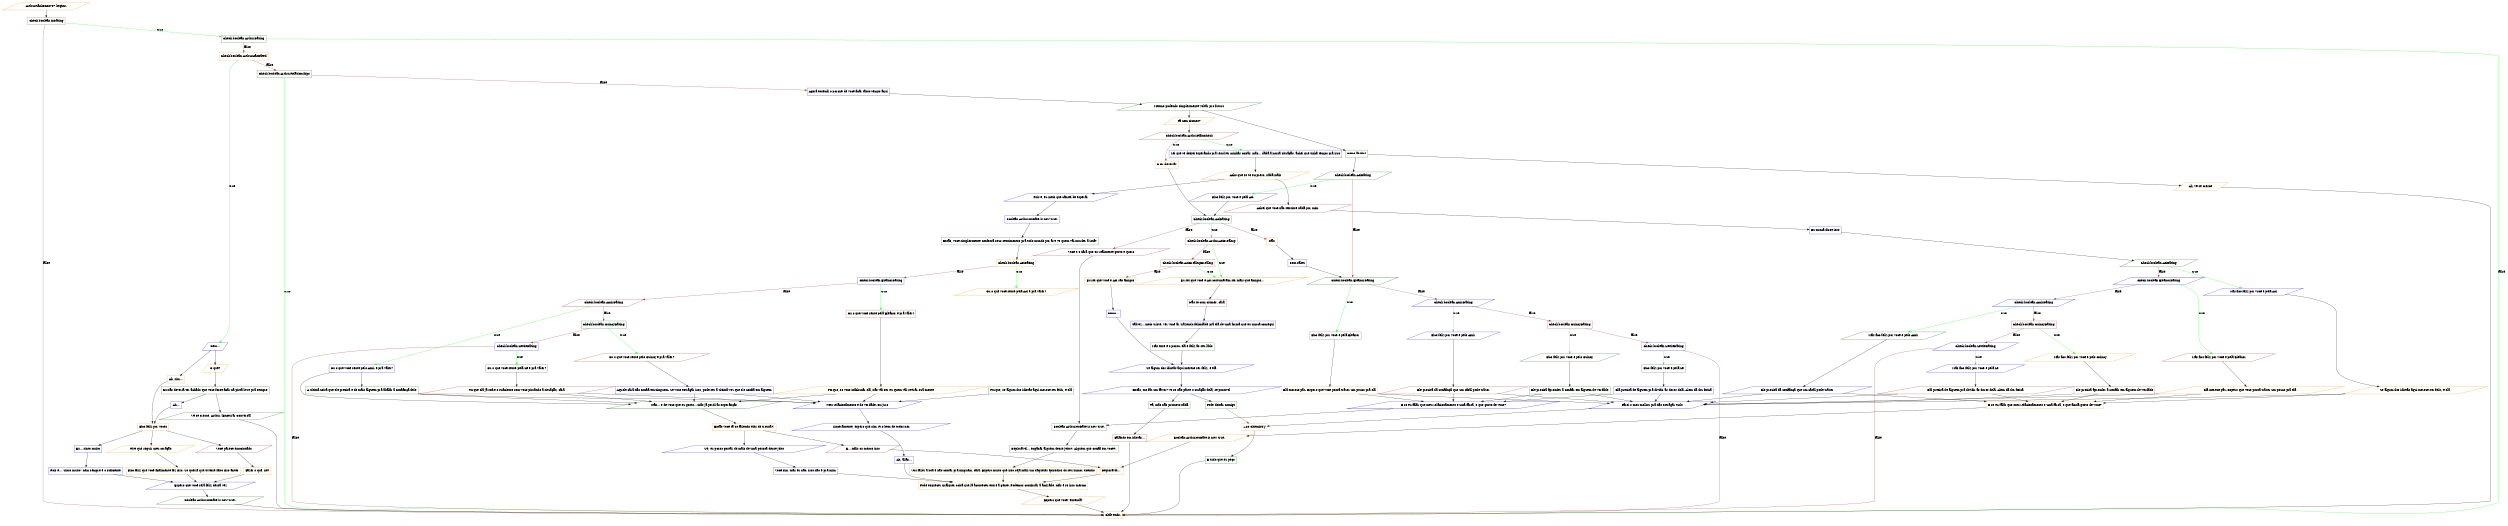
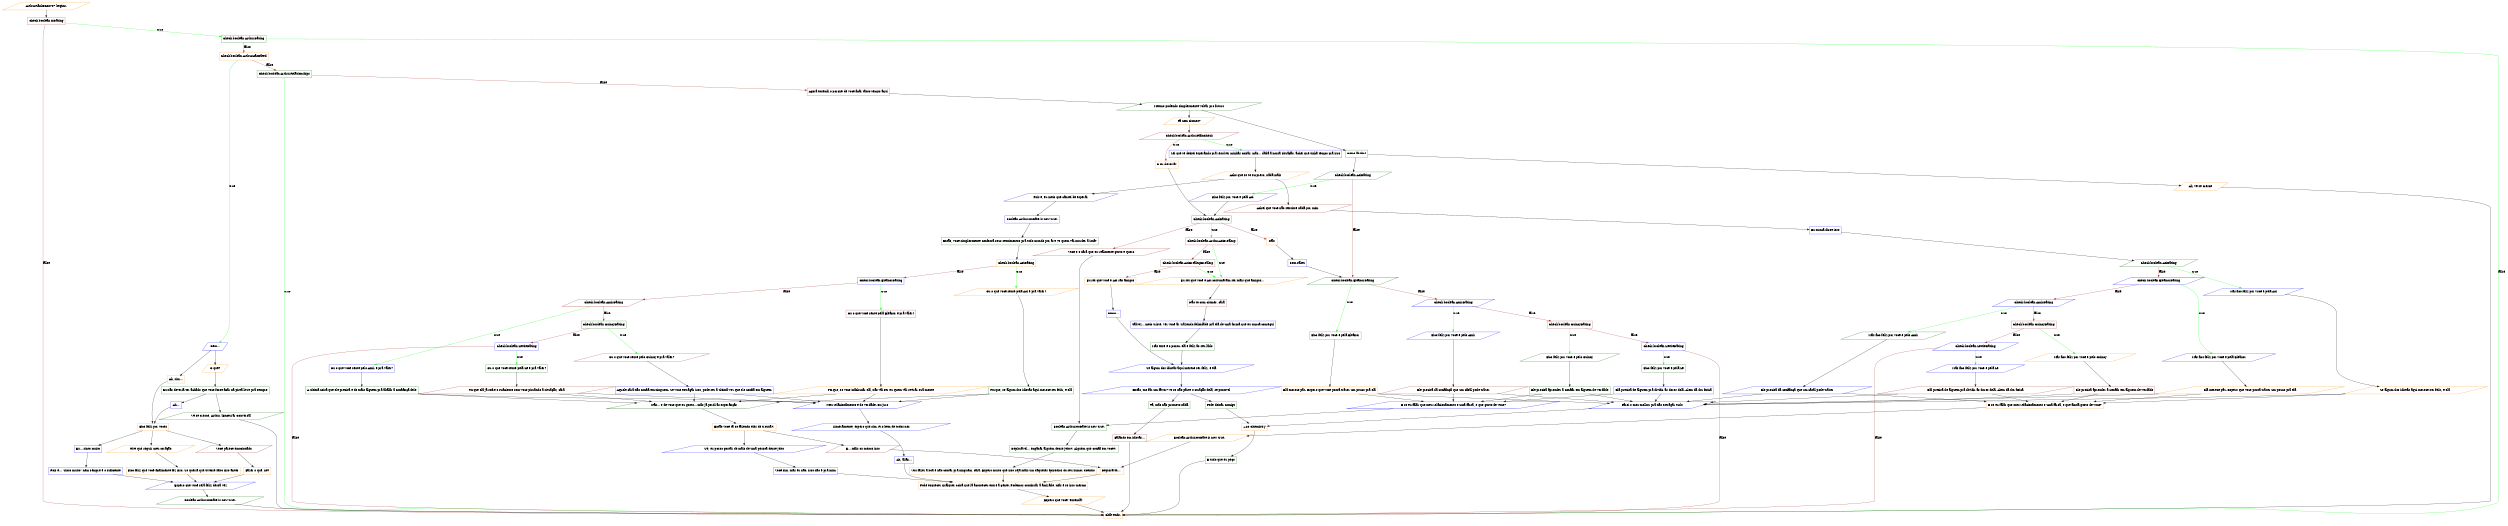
node "Agora entendi o porquê de você ficar tanto tempo aqui": color blue -> brown
edge "Ou o que você sente pela Aoi é pra valer?" -> "Porque, se algum dos idiotas aqui merece ser feliz, é ela": added
node "Mas fico feliz por você e pela Eleanor": color brown -> blue
edge "Ou o que você sente pelo Amir é pra valer?" -> "Não… é de você que eu gosto… mas já perdi as esperanças": now "Porque, se algum dos idiotas aqui merece ser feliz, é ela" -> "Não… é de você que eu gosto… mas já perdi as esperanças"
edge "Pode deixar comigo" -> "+20 Chemistry": color brown -> black
